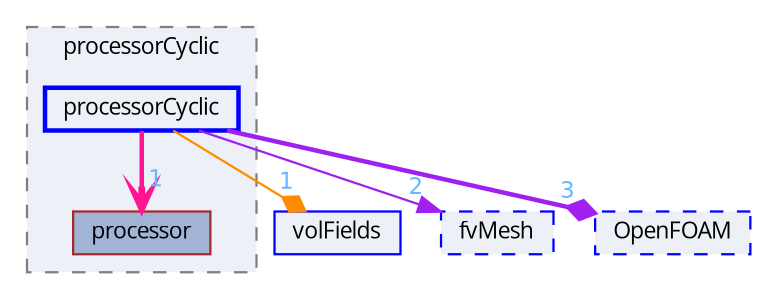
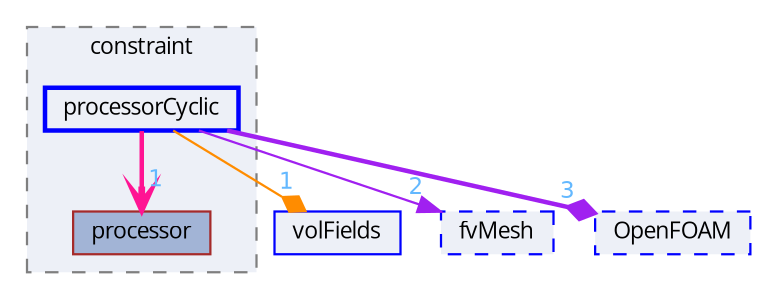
cluster "processorCyclic": label "processorCyclic" -> "constraint"
